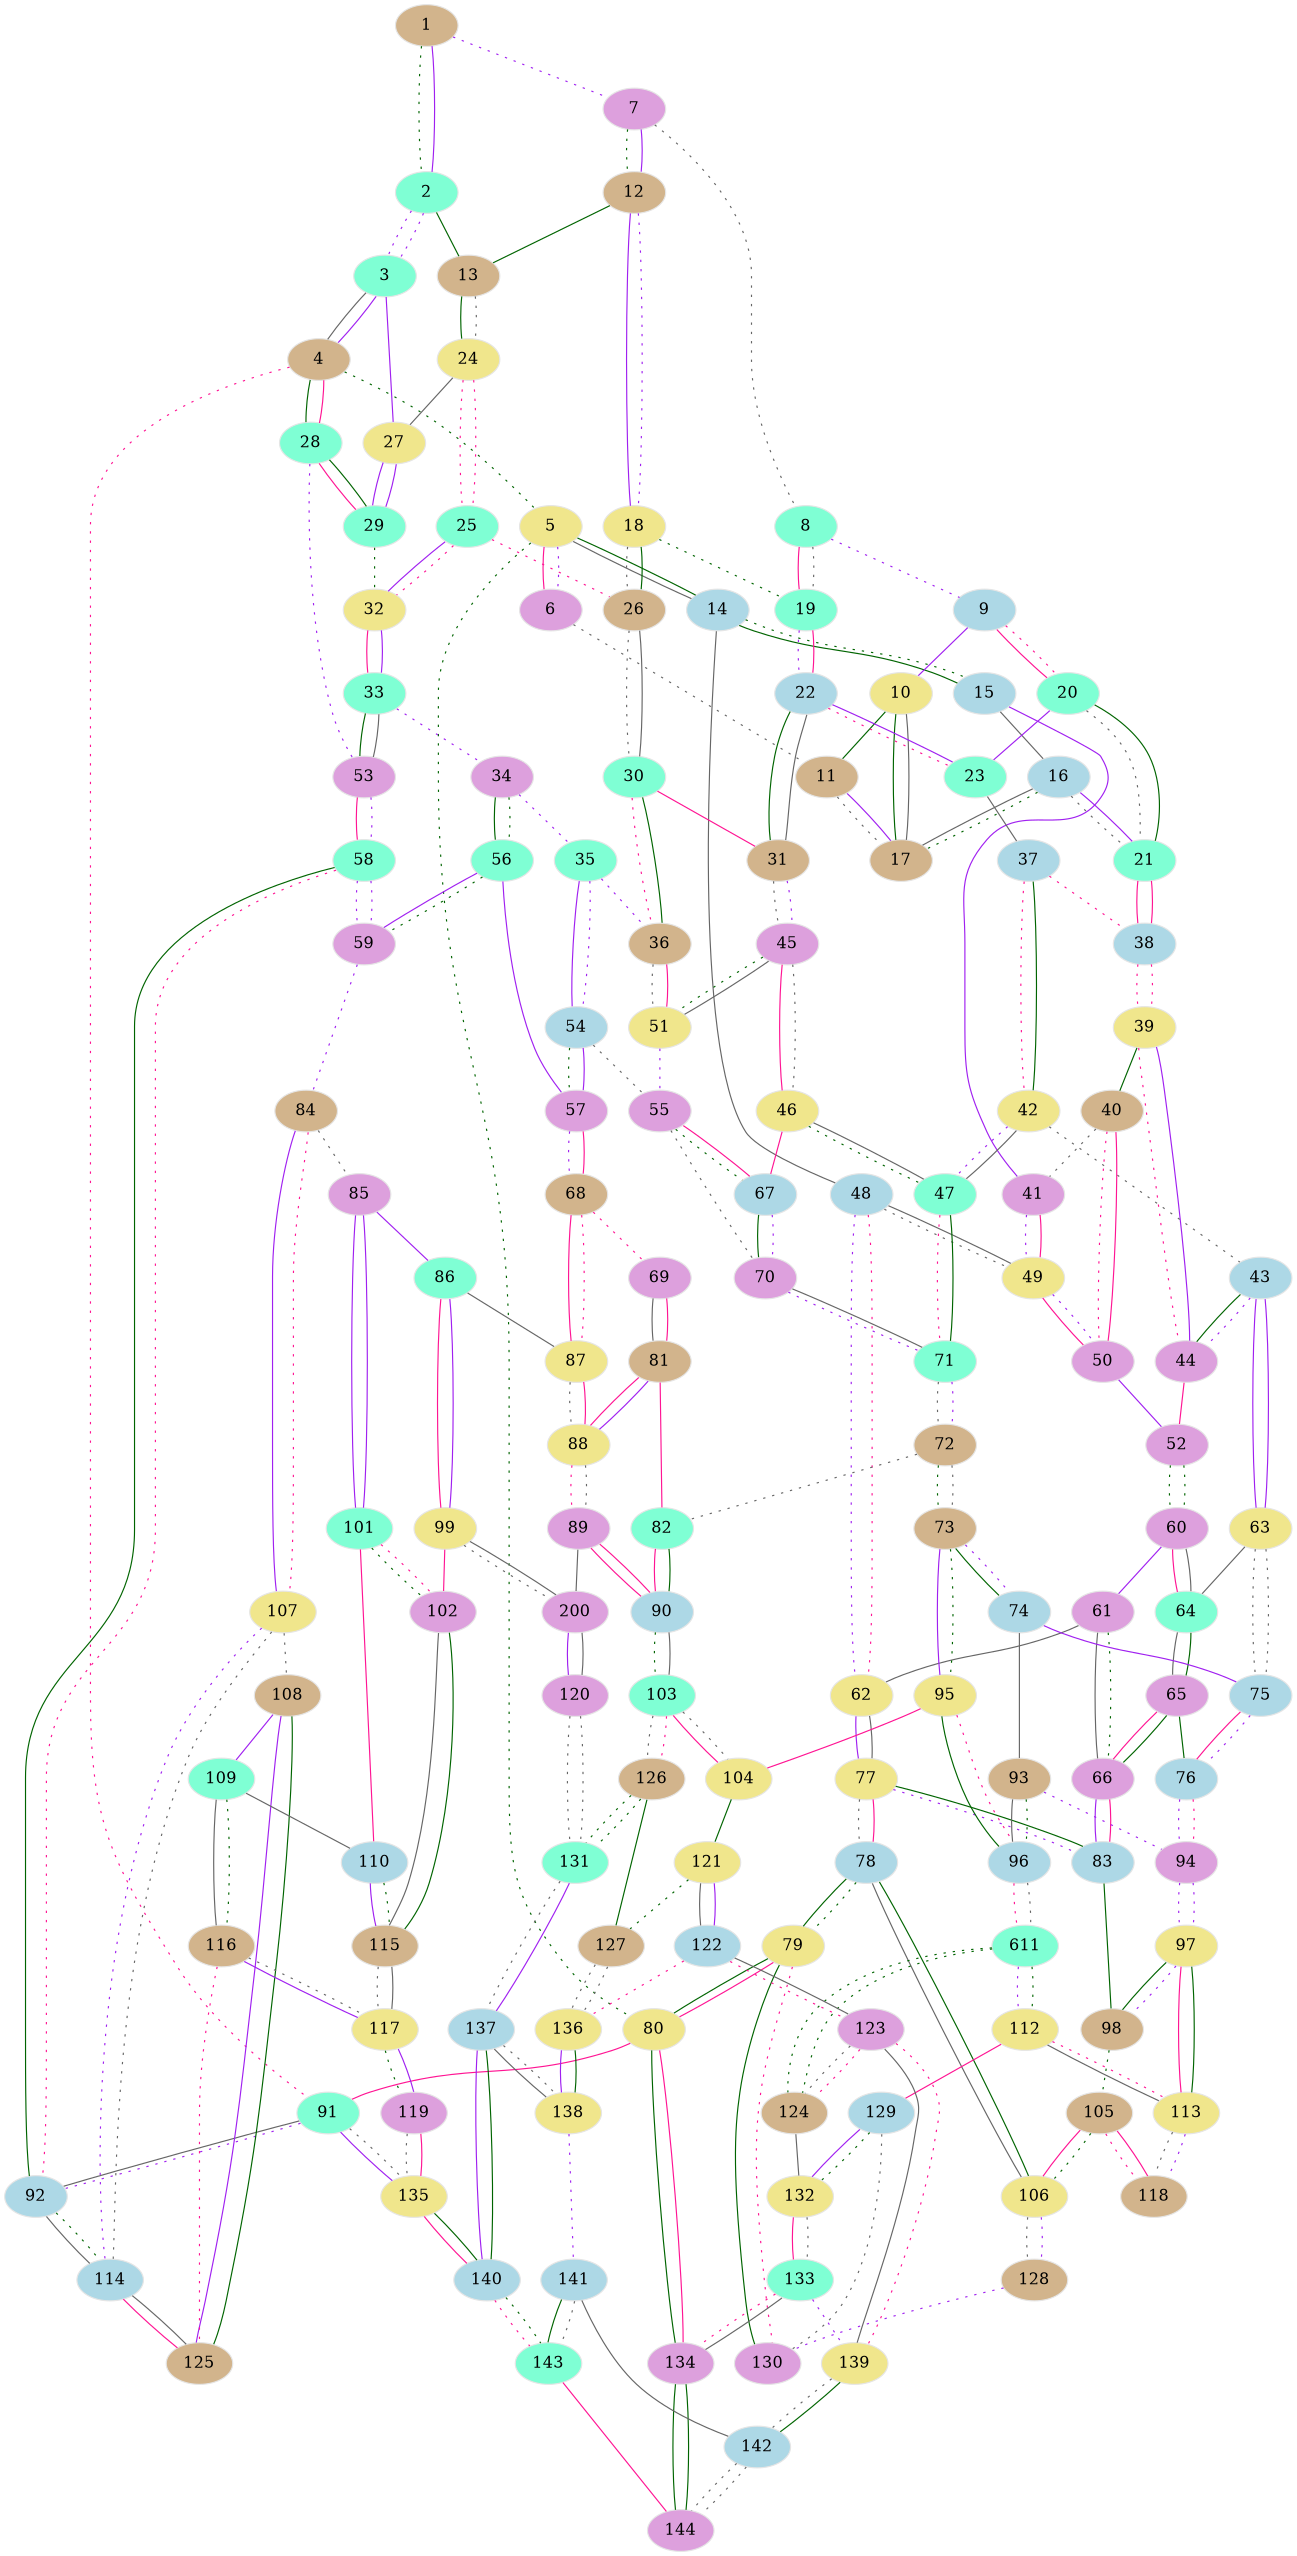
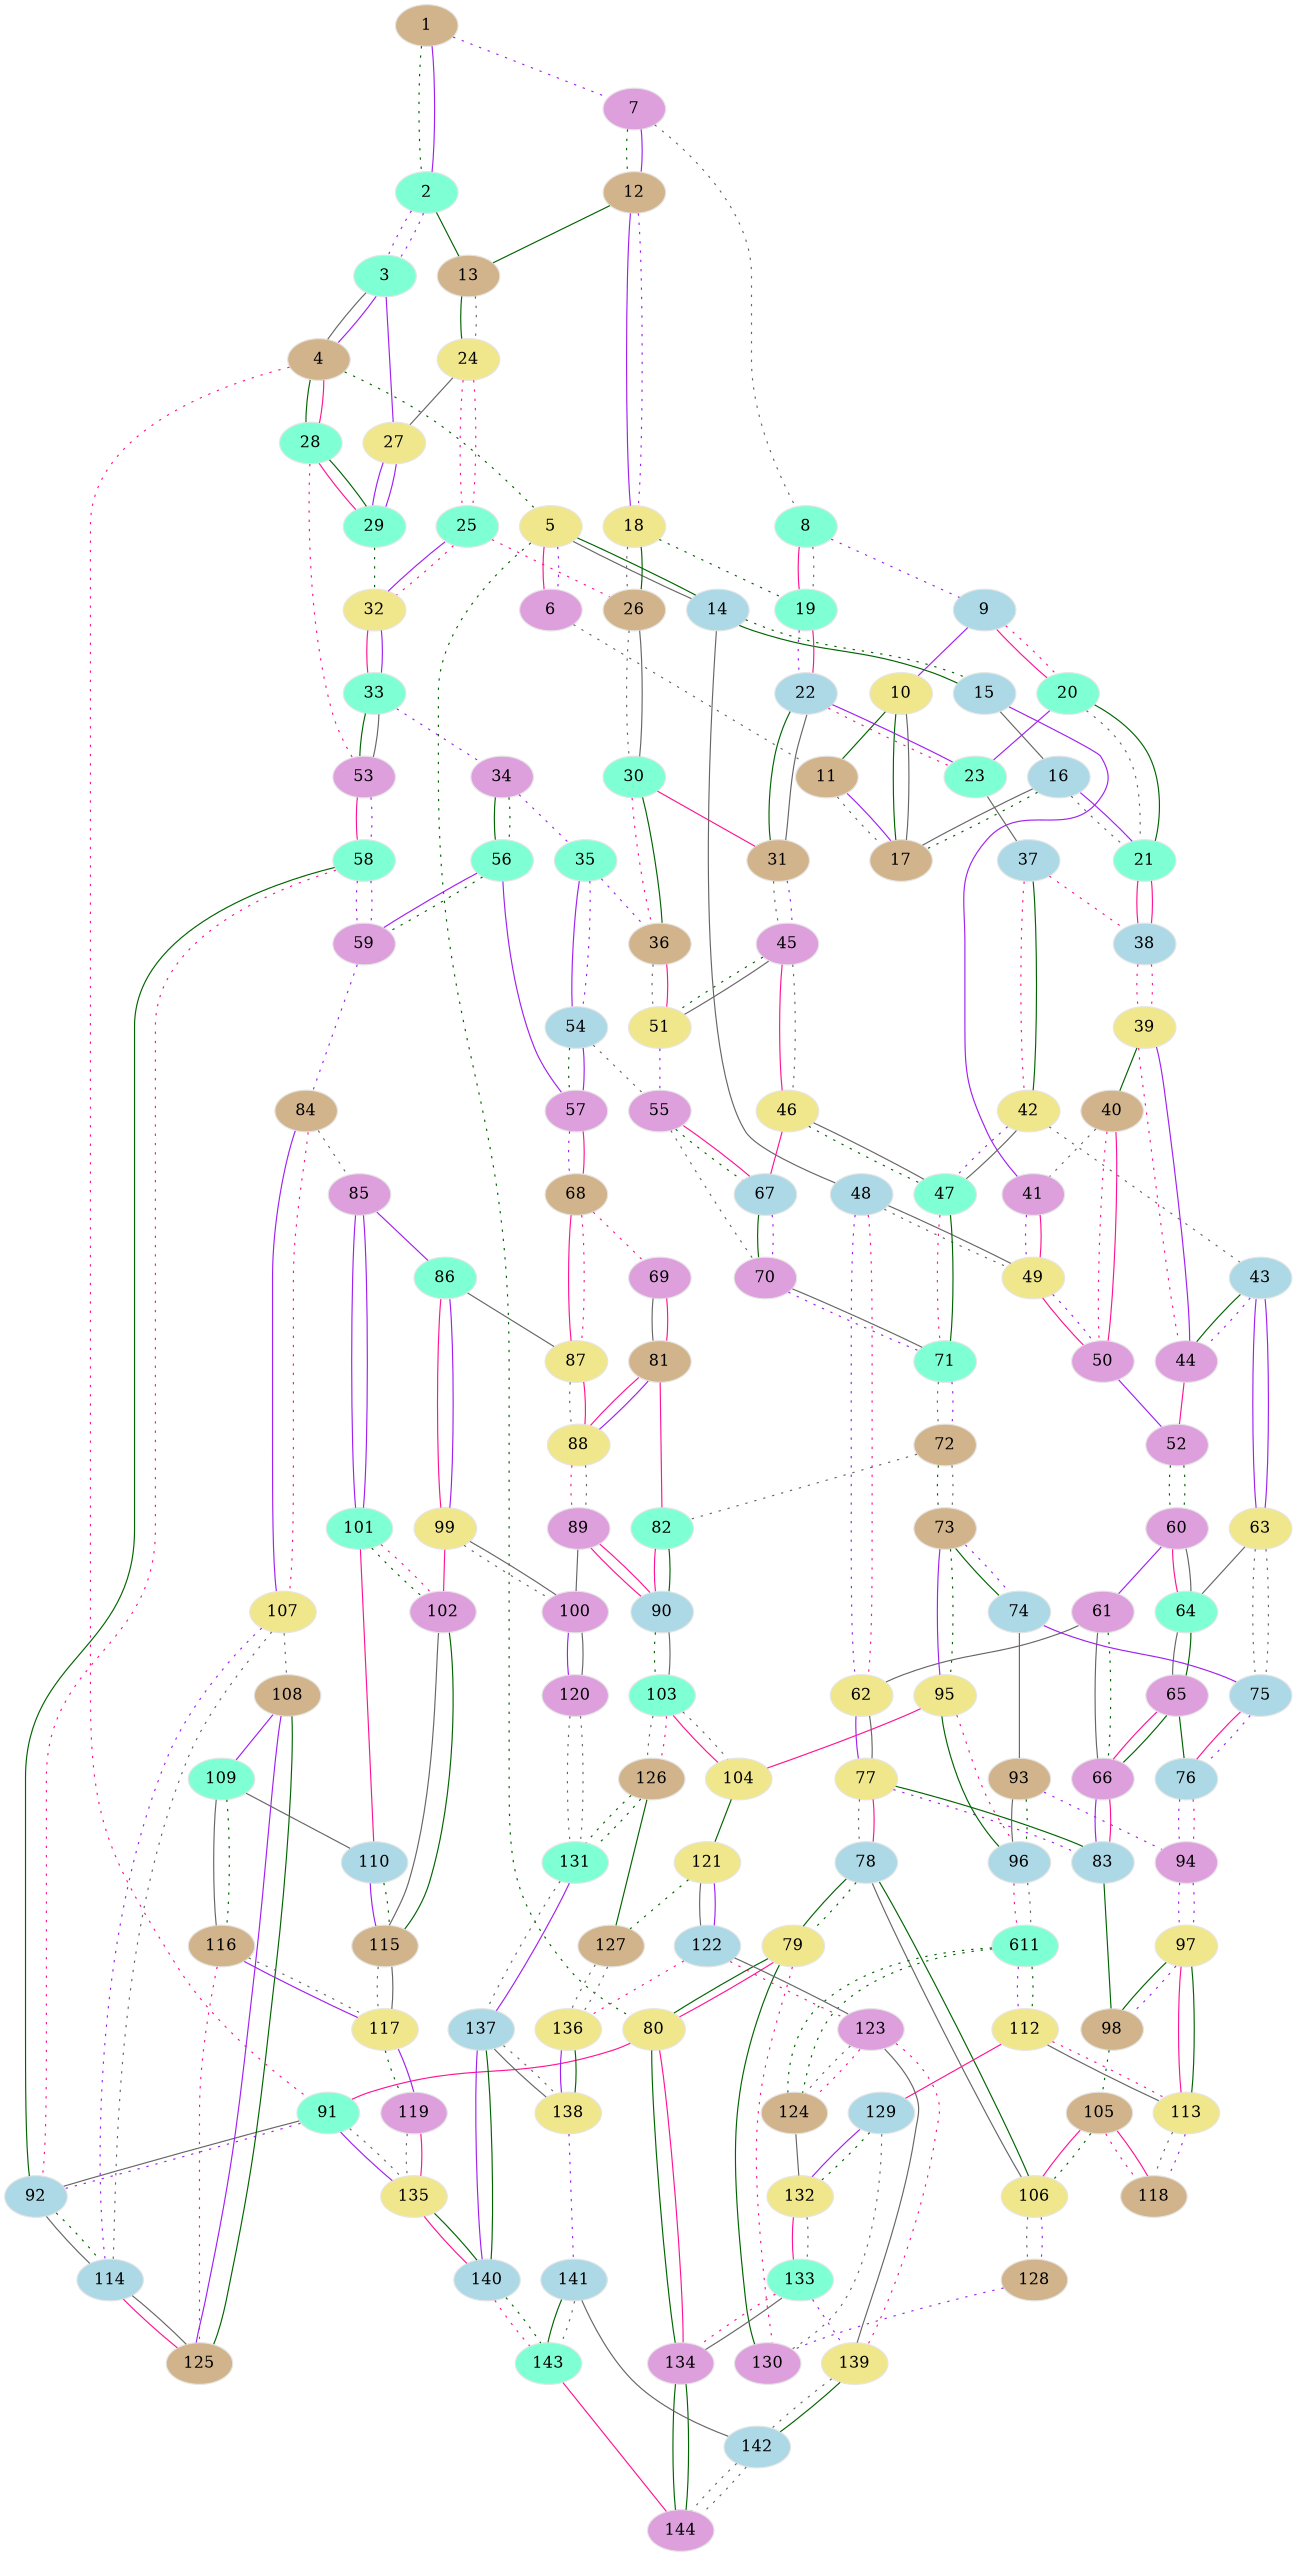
edge "28" -- "53": color purple -> deeppink
node "200": label "200" -> "100"
